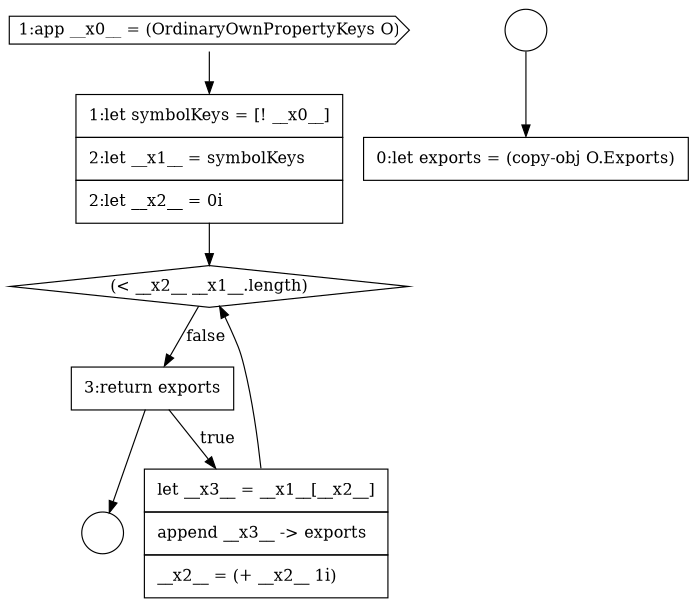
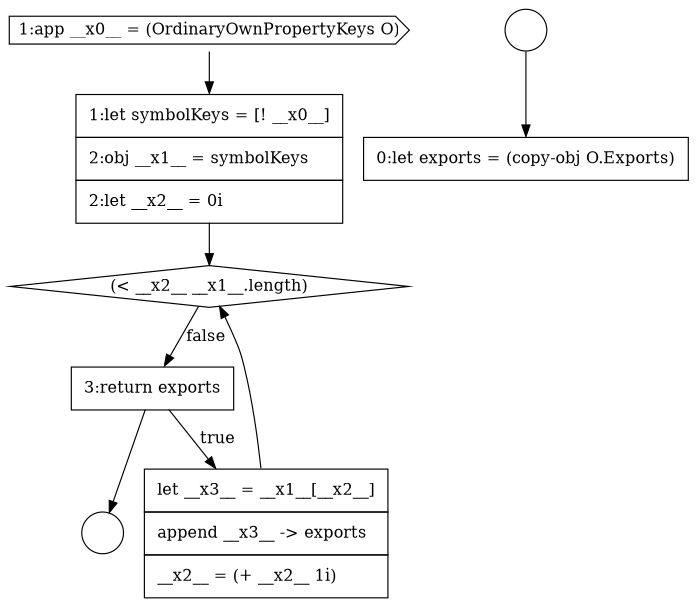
node "1:let symbolKeys = [! __x0__]": text "2:let __x1__ = symbolKeys" -> "2:obj __x1__ = symbolKeys"
